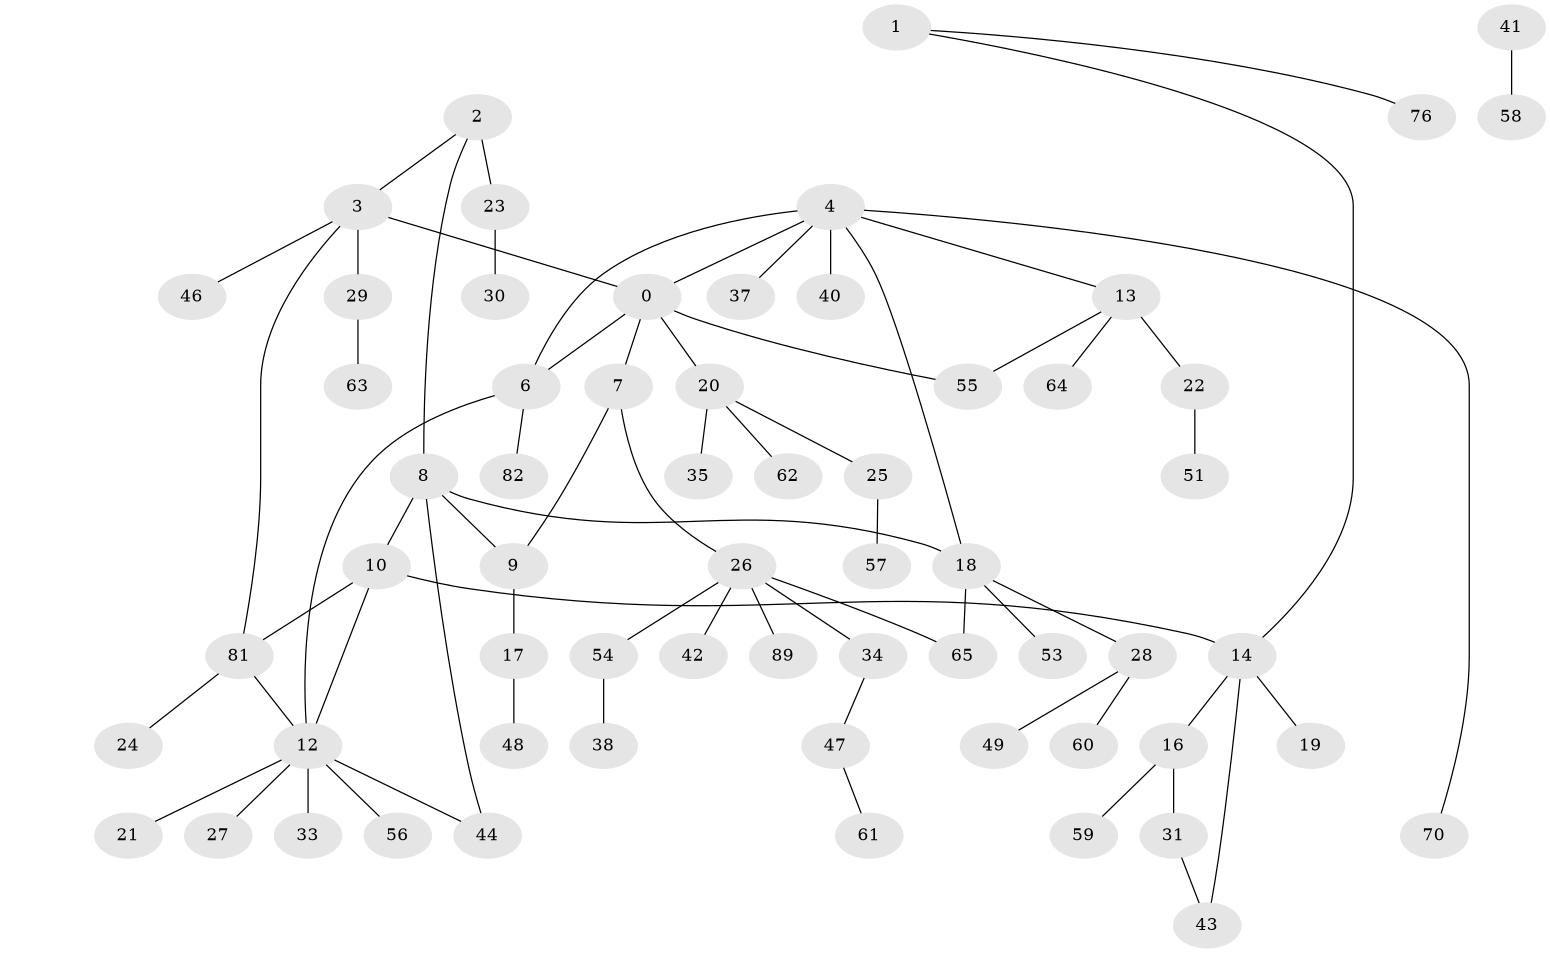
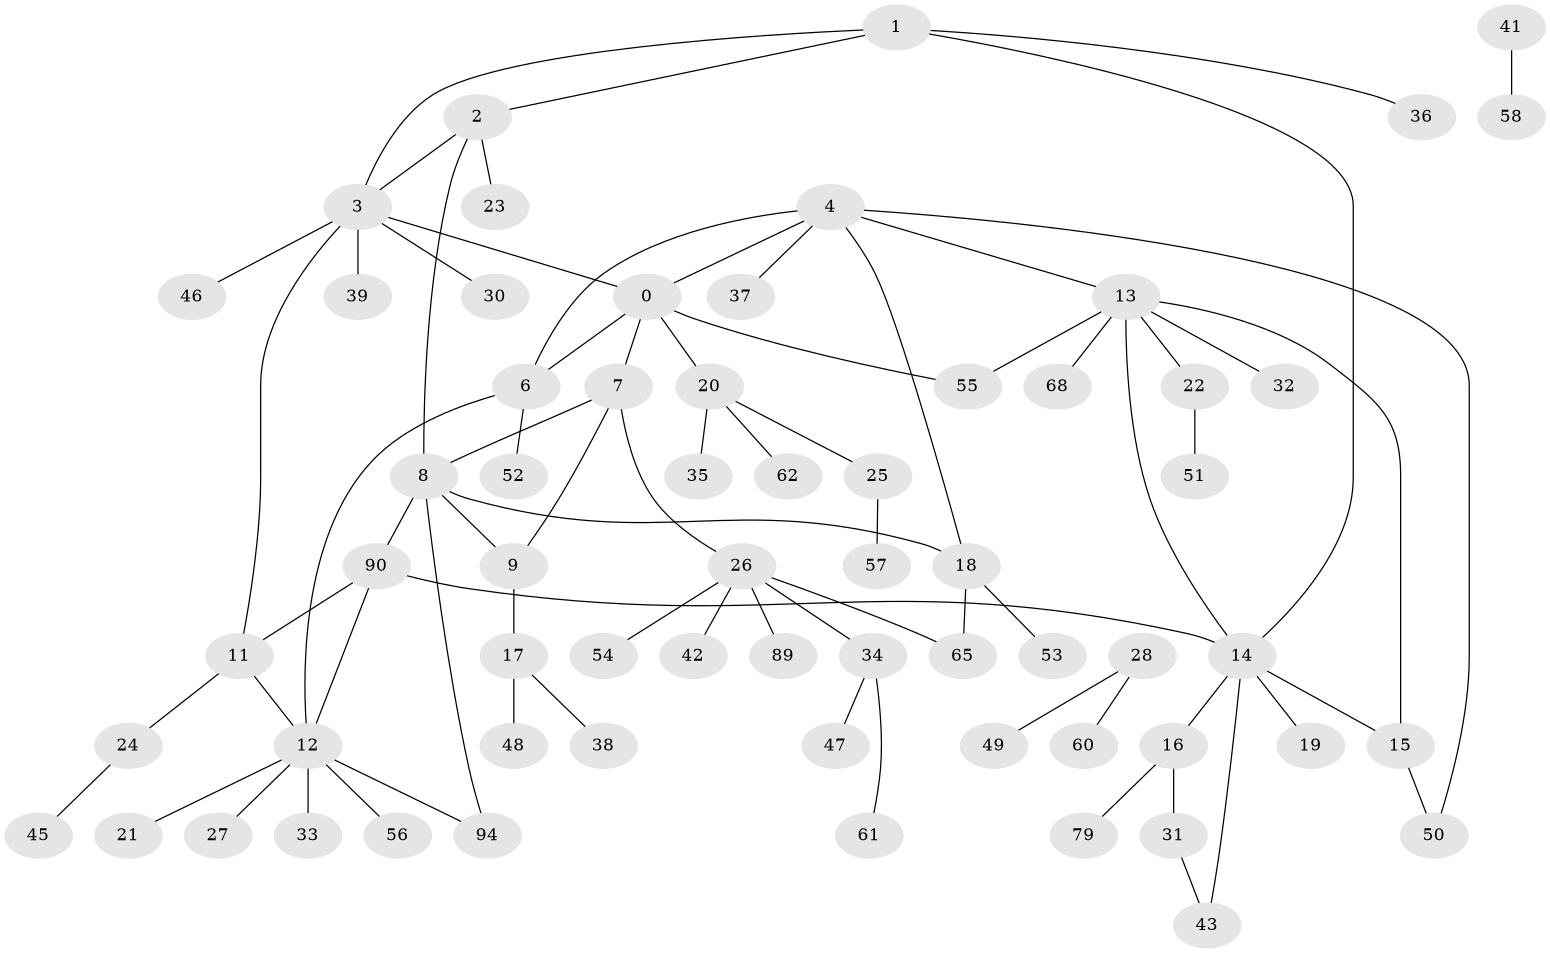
edge "1" -- "3": added
edge "1" -- "2": added
node "76": label "76" -> "36"
edge "23" -- "30": now "3" -- "30"
node "29": label "29" -> "39"
node "40": removed
node "63": removed
node "64": label "64" -> "68"
node "32": added
edge "7" -- "8": added
node "82": label "82" -> "52"
edge "13" -- "14": added
node "10": label "10" -> "90"
edge "18" -- "28": removed
node "81": label "81" -> "11"
edge "54" -- "38": now "17" -- "38"
node "15": added
edge "47" -- "61": now "34" -- "61"
node "45": added
node "44": label "44" -> "94"
node "59": label "59" -> "79"
node "70": label "70" -> "50"
